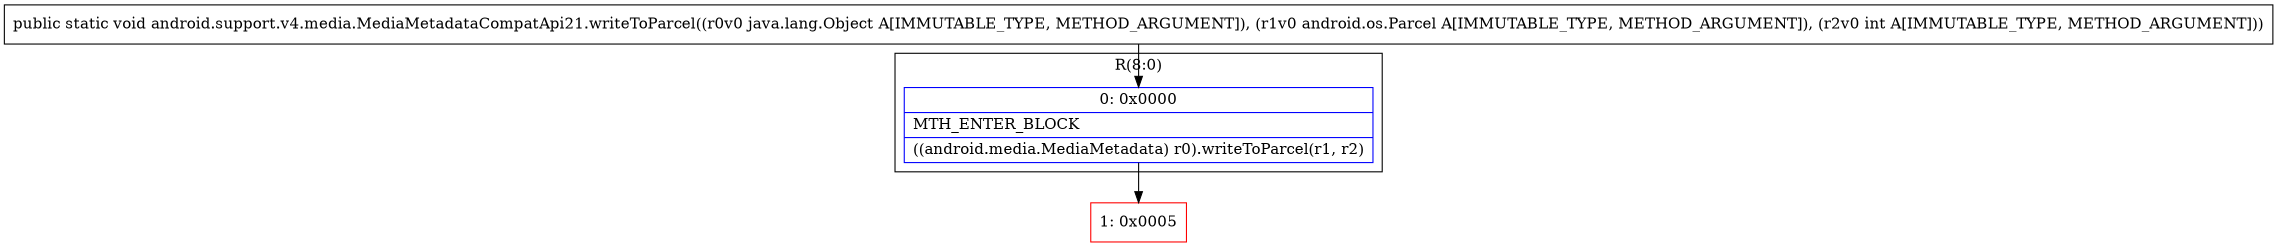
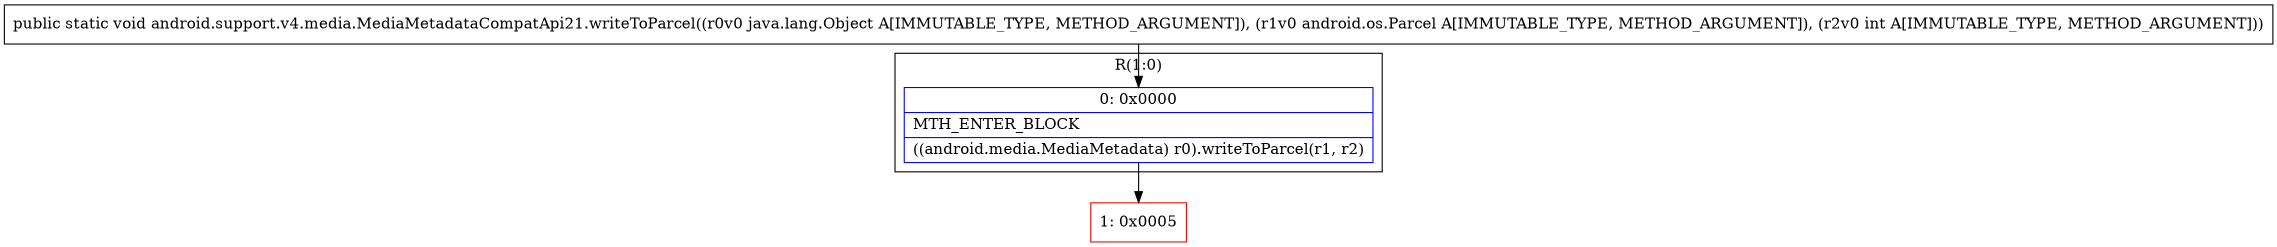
cluster "R(8:0)": label "R(8:0)" -> "R(1:0)"
